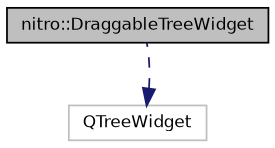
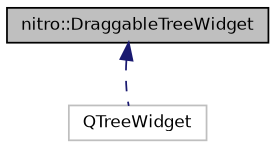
edge "nitro::DraggableTreeWidget" -> "QTreeWidget": reversed
